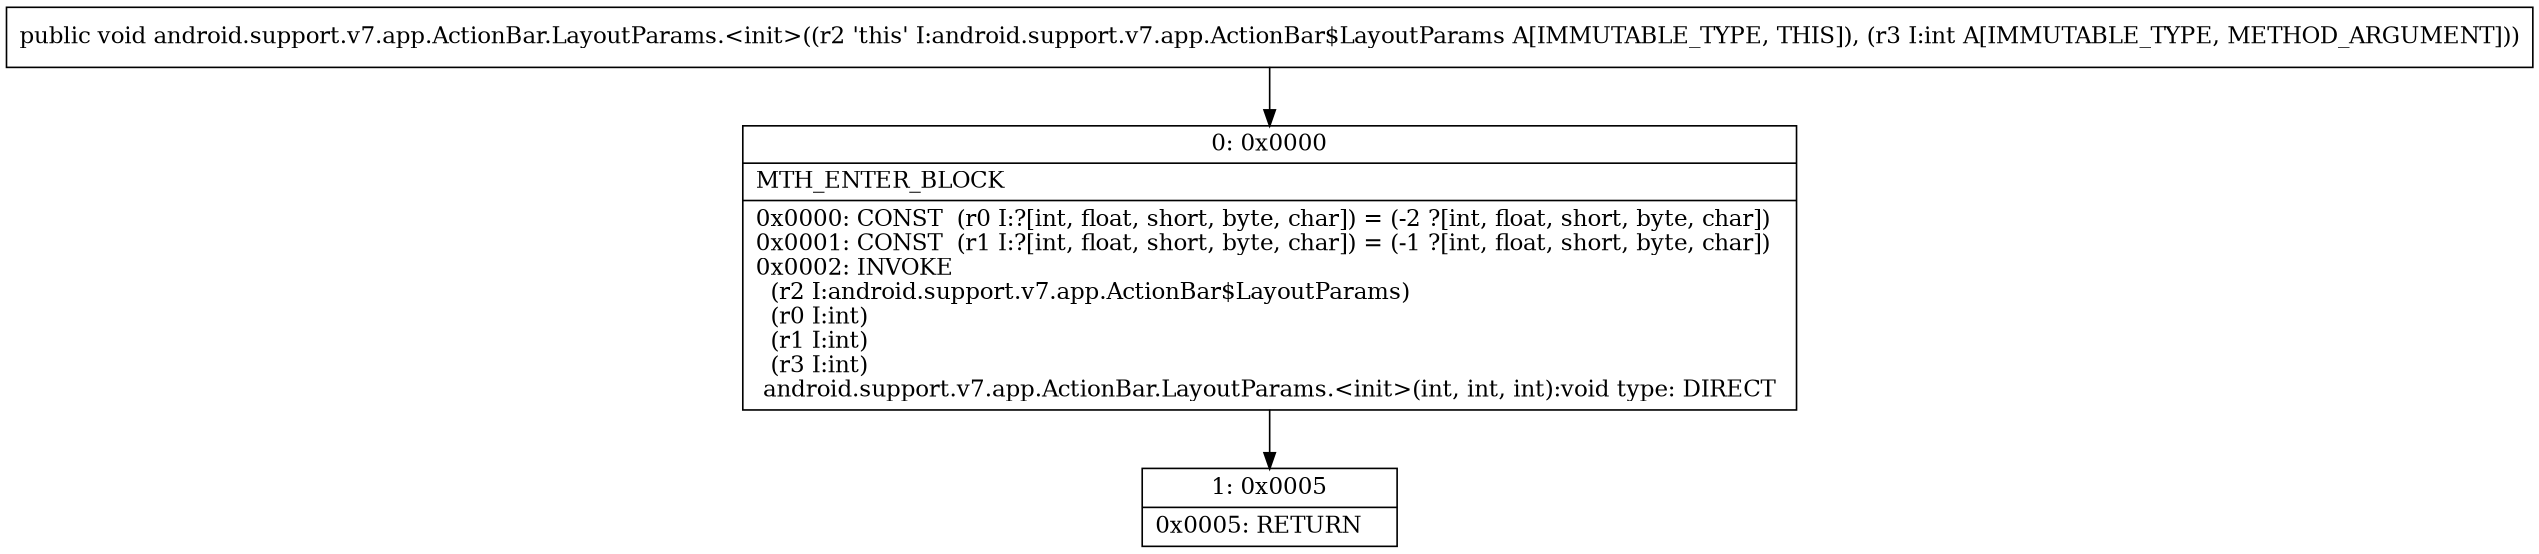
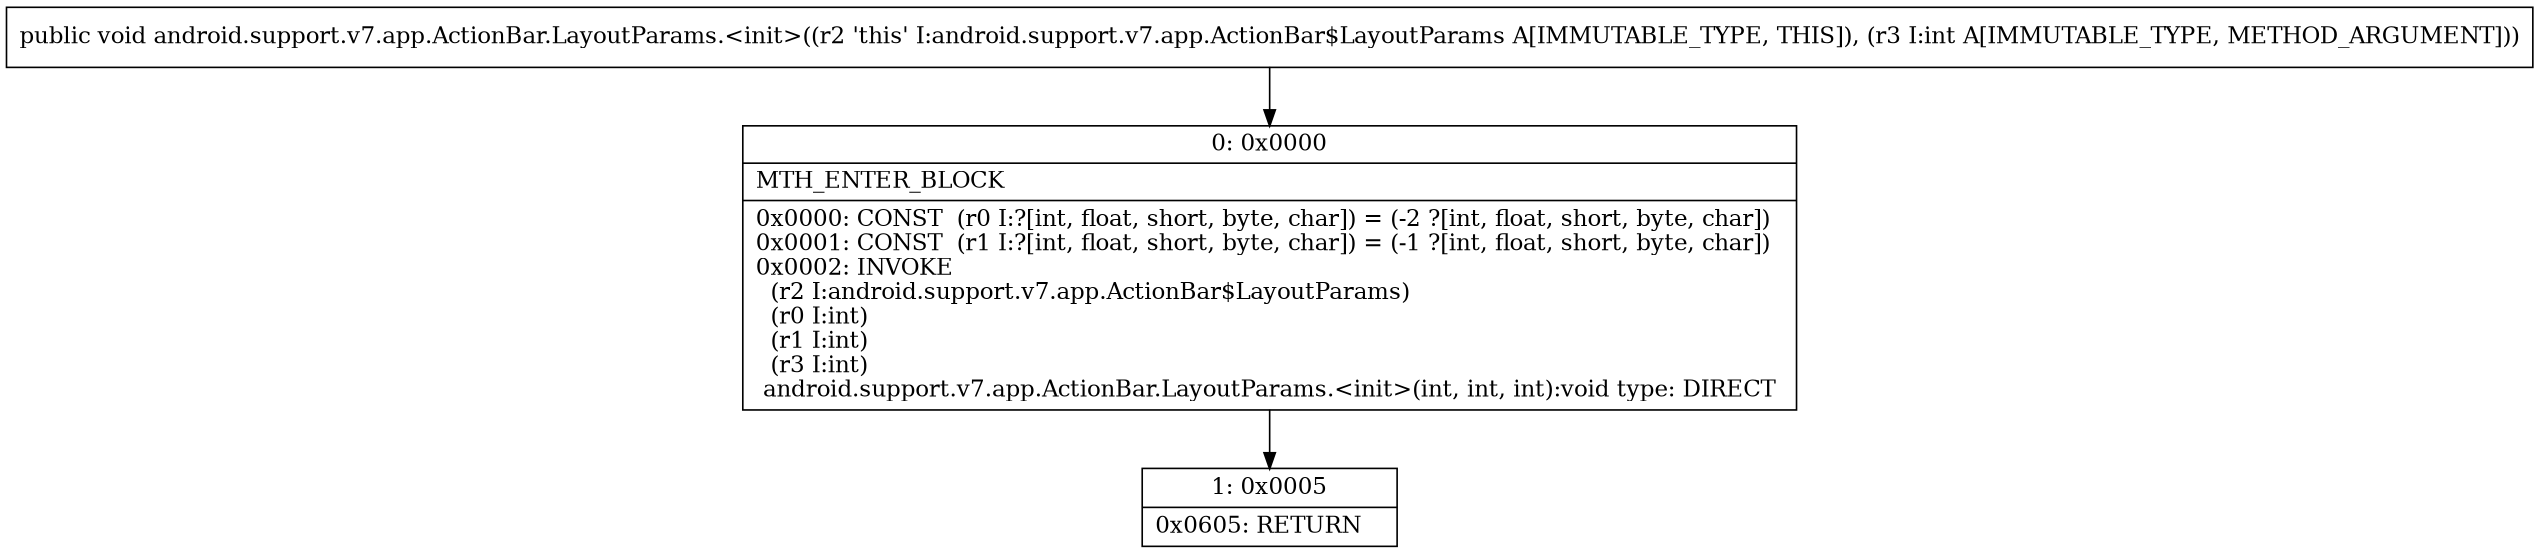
node "1: 0x0005": text "0x0005: RETURN" -> "0x0605: RETURN"
